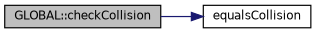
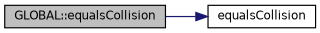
node "GLOBAL::checkCollision": label "GLOBAL::checkCollision" -> "GLOBAL::equalsCollision"
